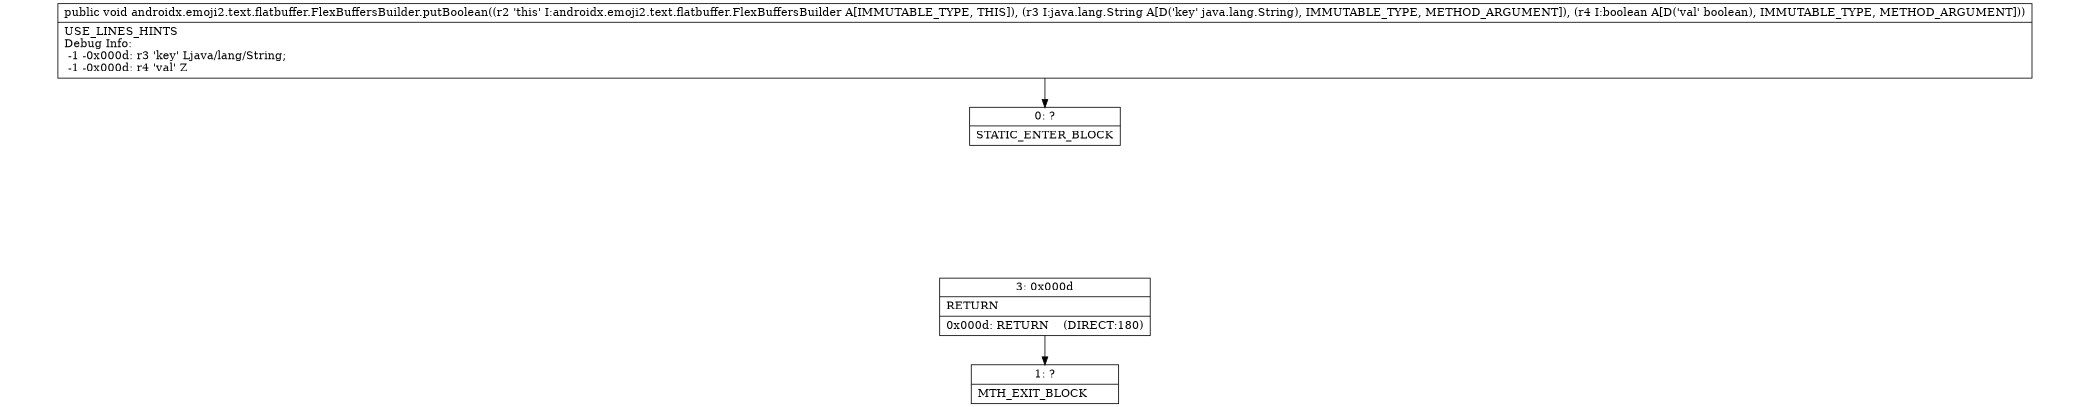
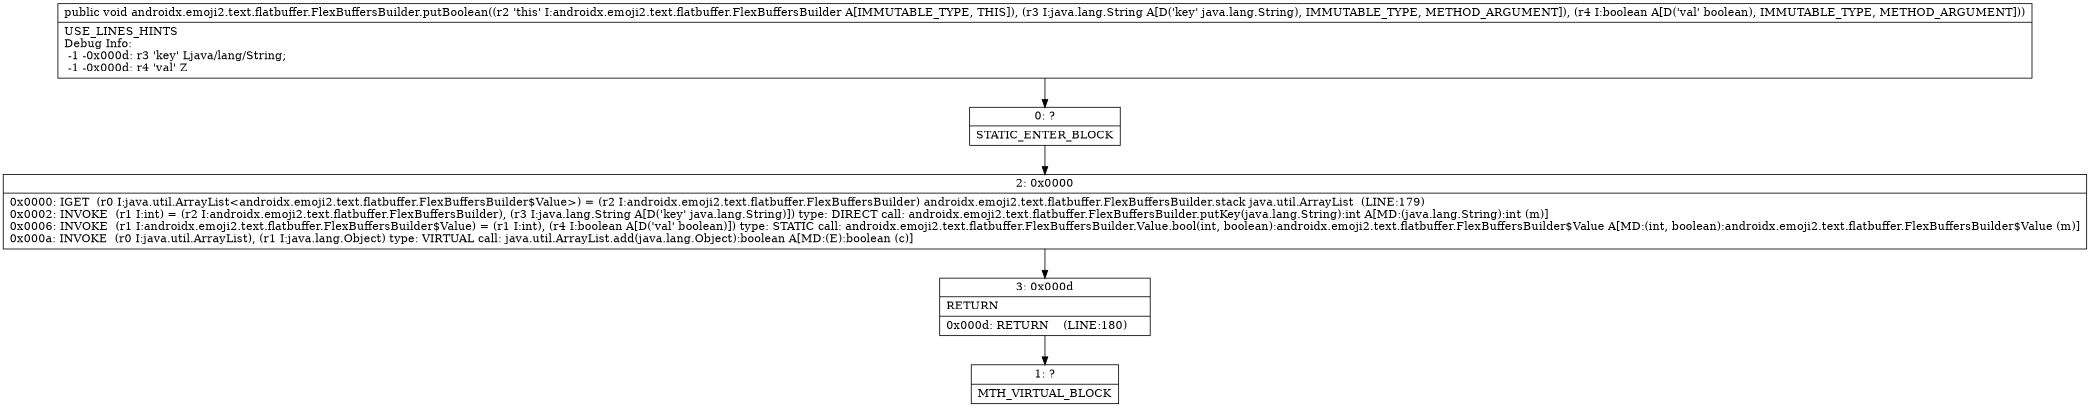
node "2: 0x0000": added
node "3: 0x000d": text "0x000d: RETURN    (DIRECT:180)" -> "0x000d: RETURN    (LINE:180)"
node "1: ?": text "MTH_EXIT_BLOCK" -> "MTH_VIRTUAL_BLOCK"
